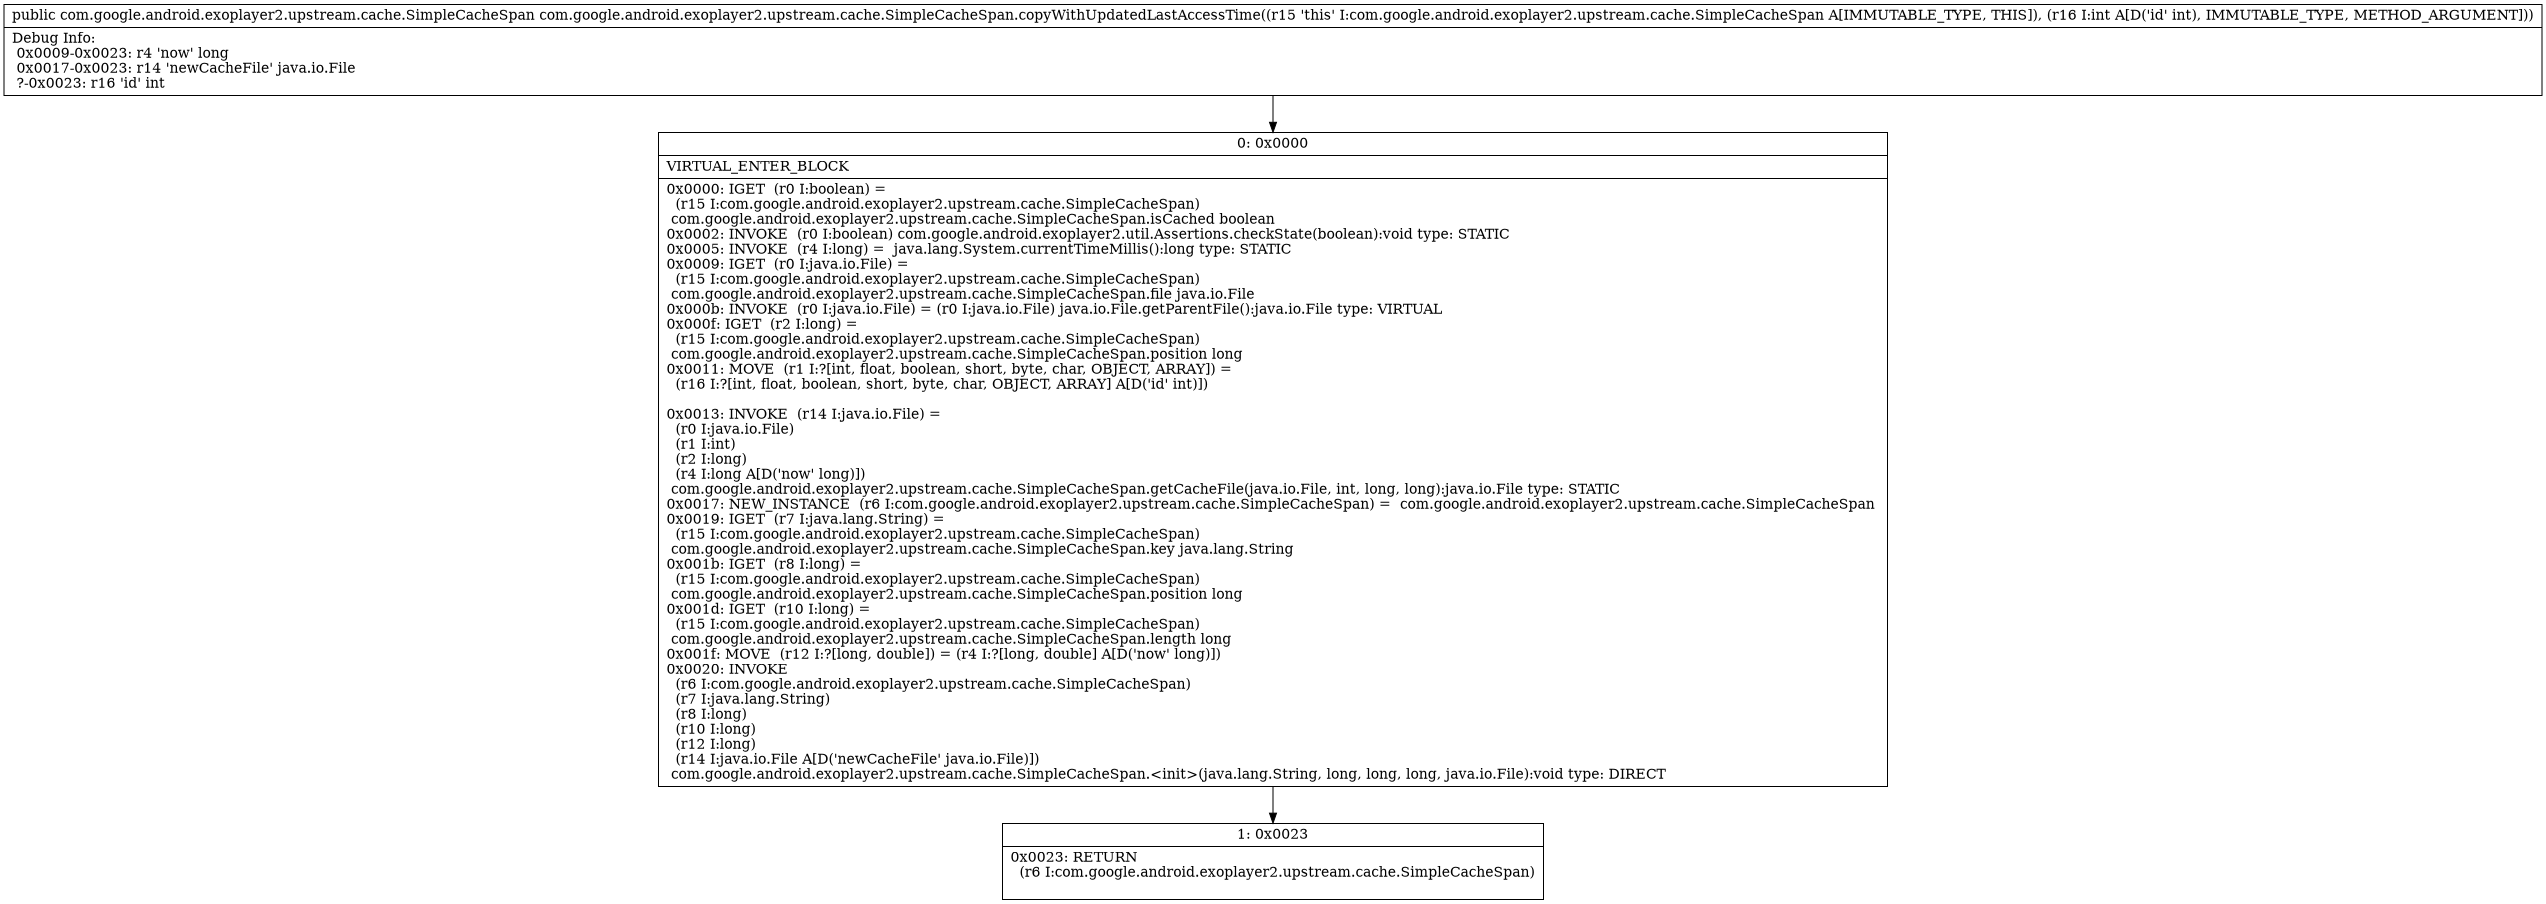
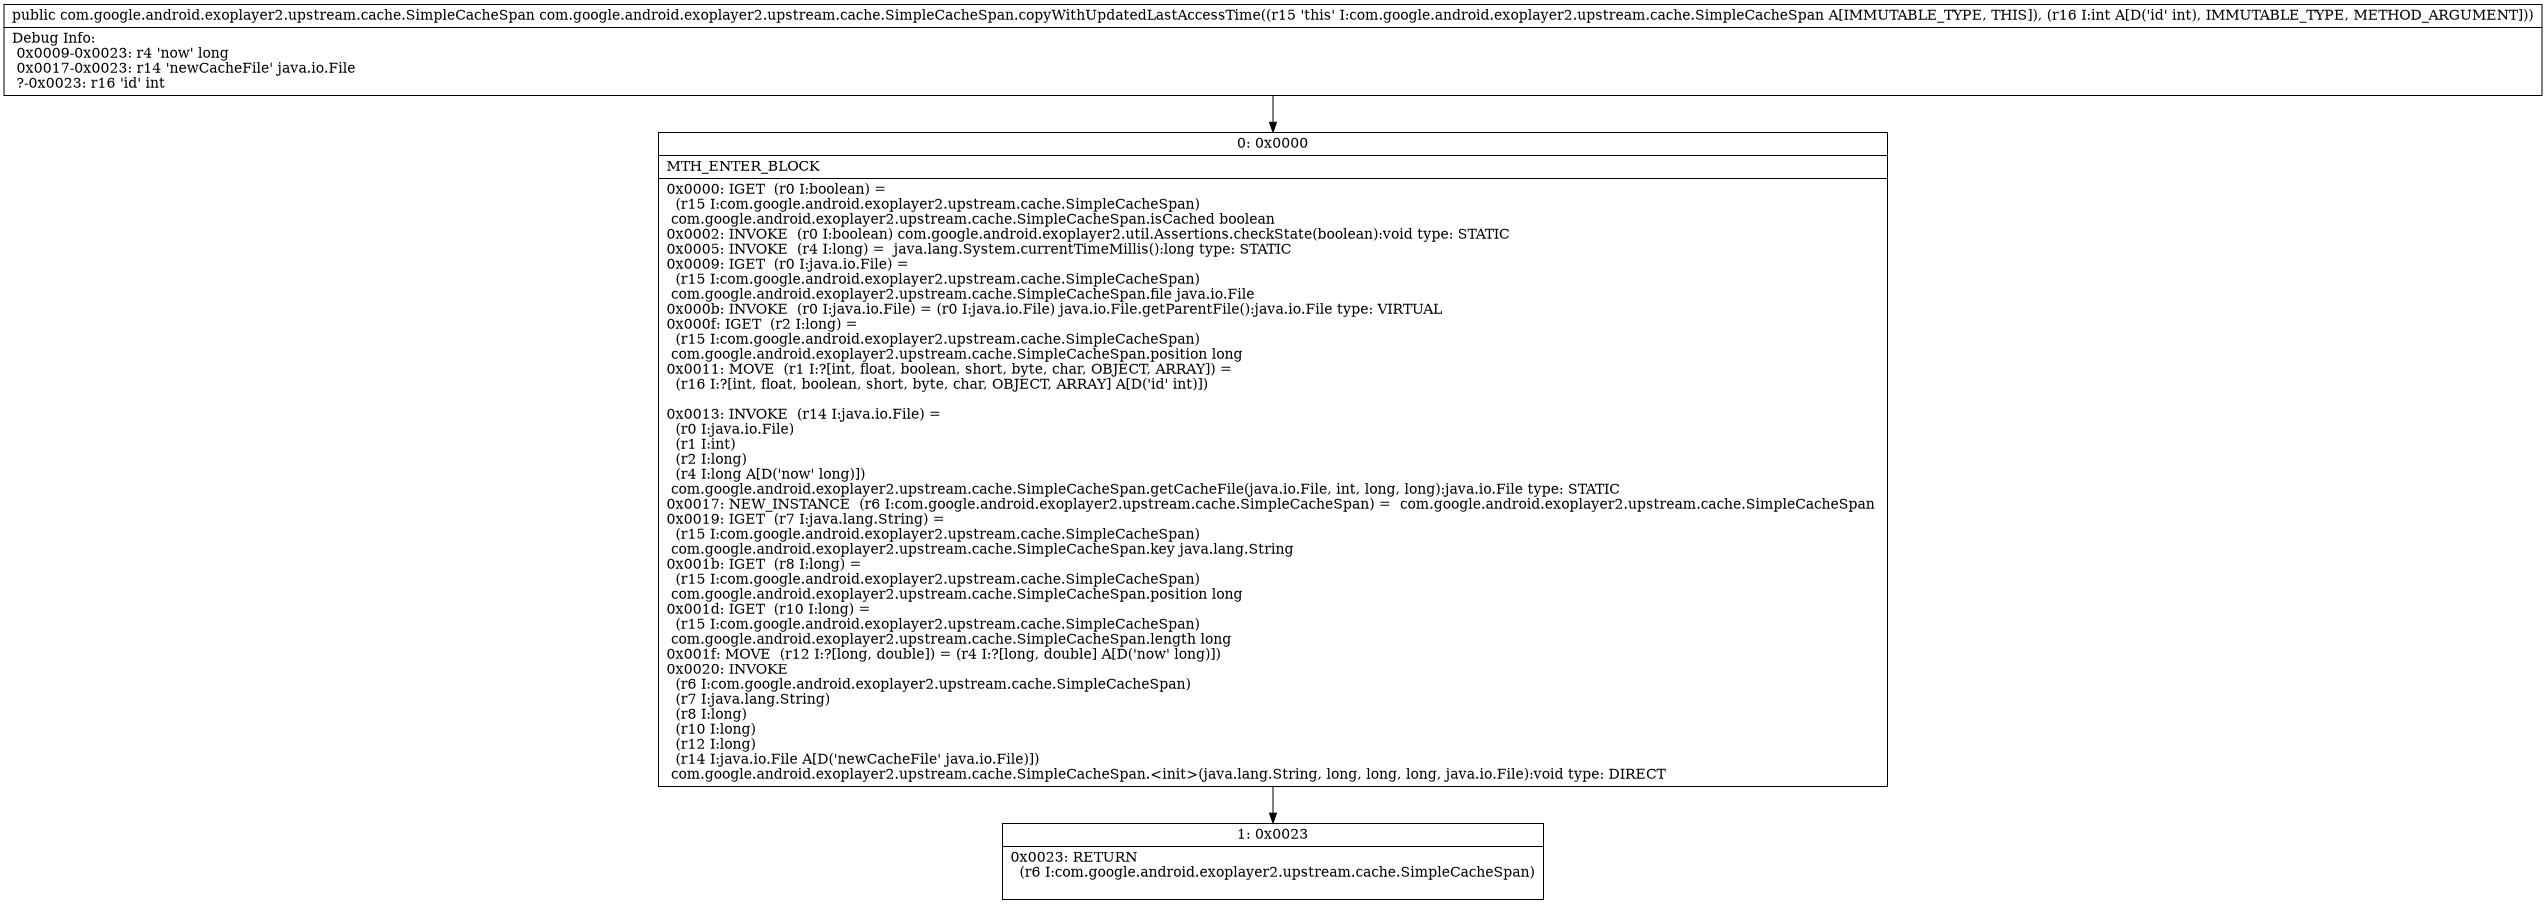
node "0: 0x0000": text "VIRTUAL_ENTER_BLOCK" -> "MTH_ENTER_BLOCK"
